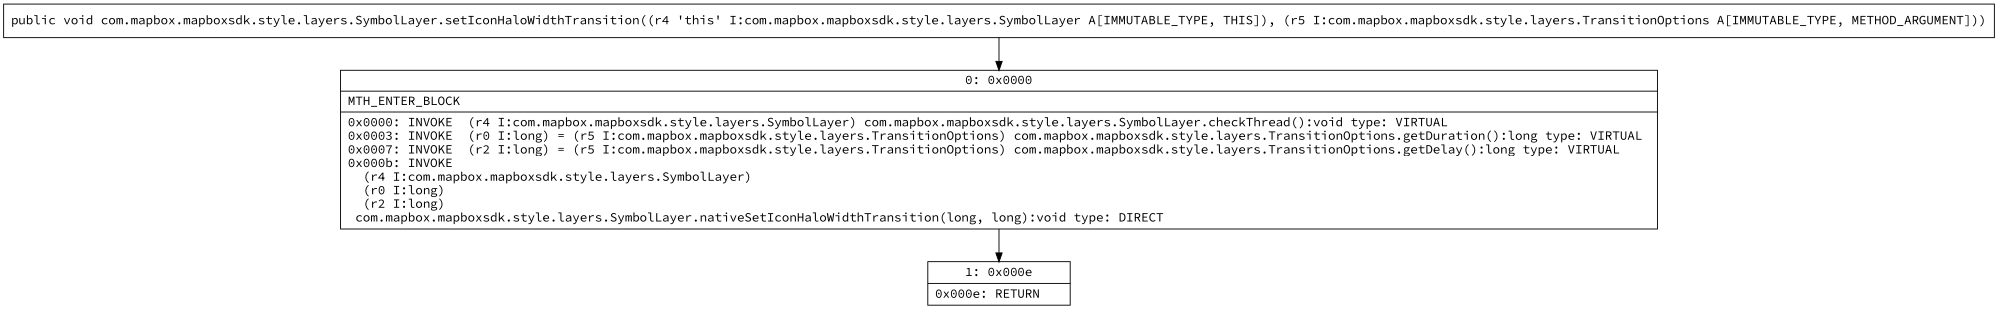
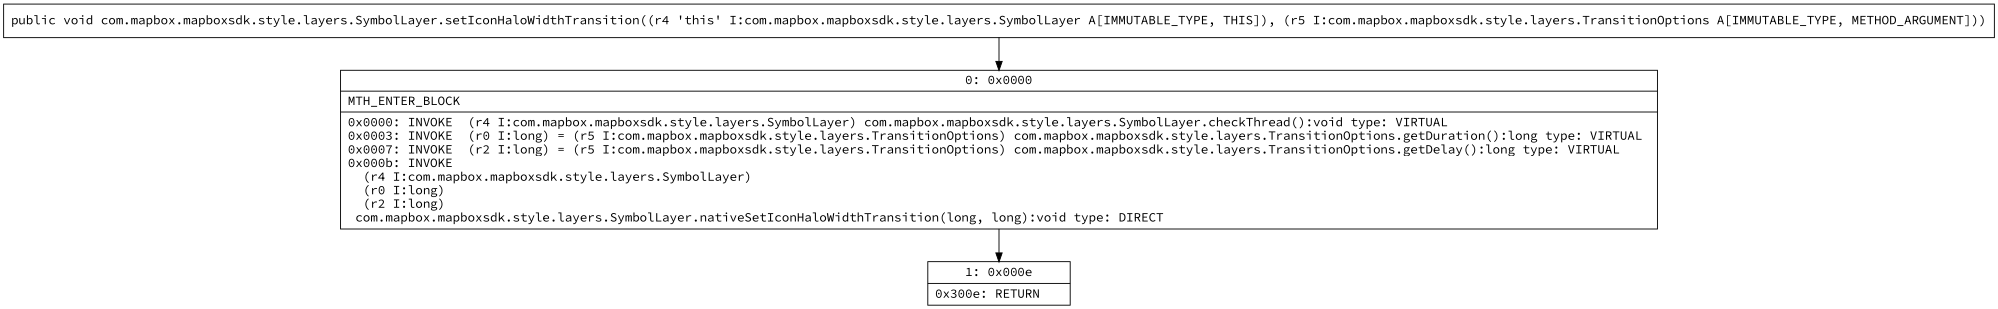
node "1: 0x000e": text "0x000e: RETURN" -> "0x300e: RETURN"
